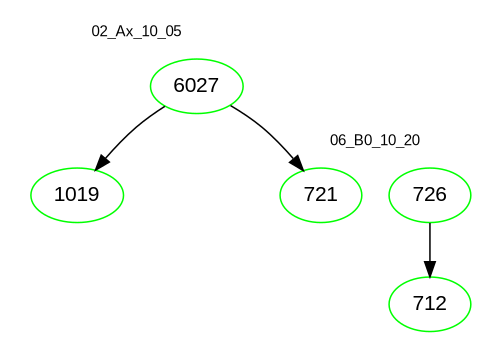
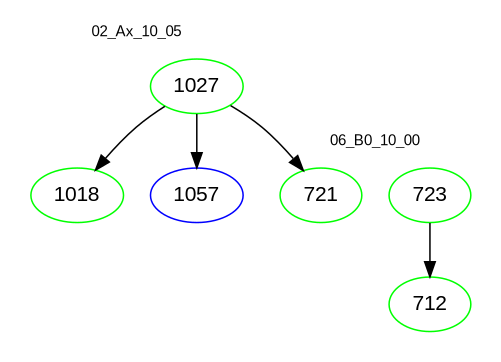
node "6027": label "6027" -> "1027"
cluster "06_B0_10_20": label "06_B0_10_20" -> "06_B0_10_00"
node "1019": label "1019" -> "1018"
node "1057": added
node "726": label "726" -> "723"
